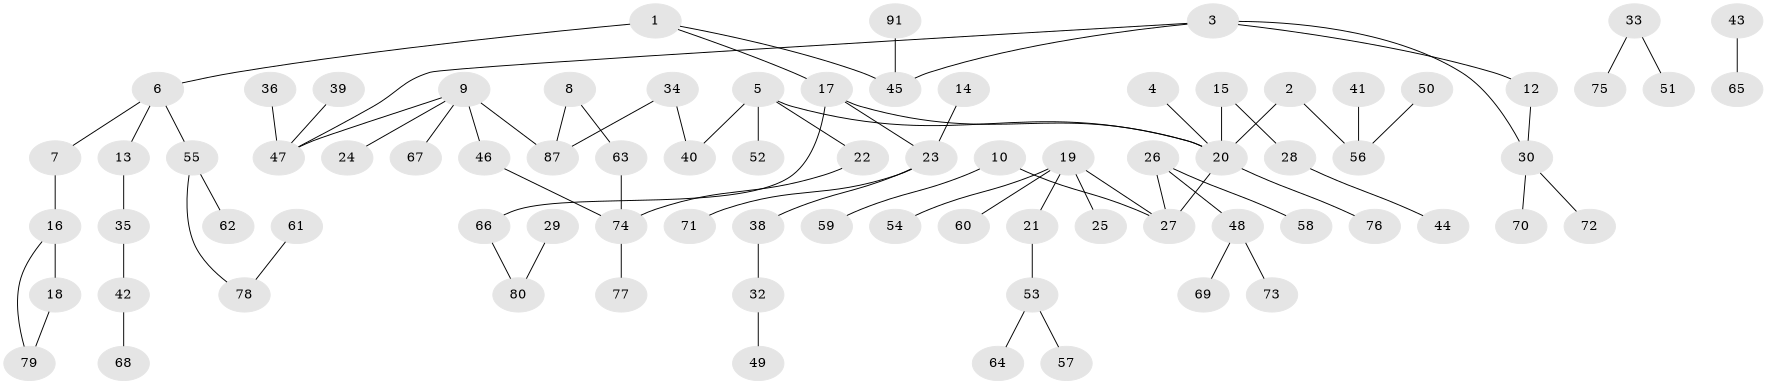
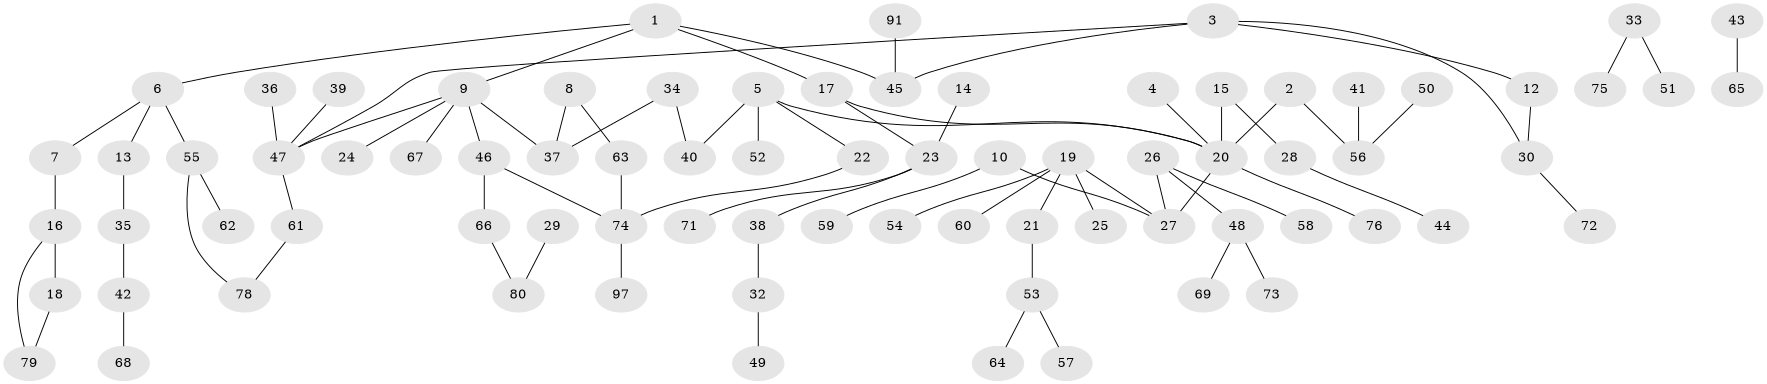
edge "1" -- "9": added
node "87": label "87" -> "37"
edge "47" -- "61": added
edge "17" -- "66": now "46" -- "66"
node "70": removed
node "77": label "77" -> "97"
